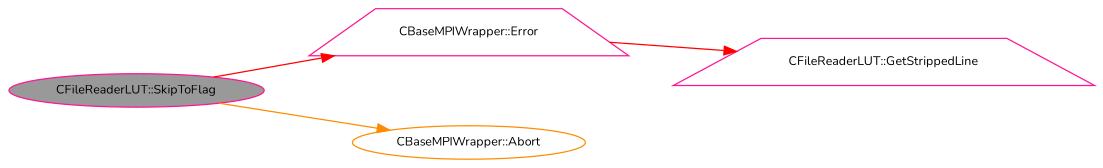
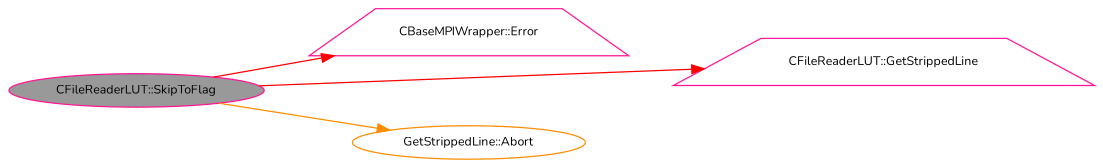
edge "CBaseMPIWrapper::Error" -> "CFileReaderLUT::GetStrippedLine": now "CFileReaderLUT::SkipToFlag" -> "CFileReaderLUT::GetStrippedLine"
node "CBaseMPIWrapper::Abort": label "CBaseMPIWrapper::Abort" -> "GetStrippedLine::Abort"
